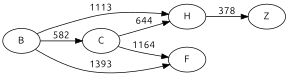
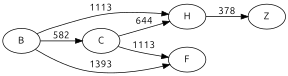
edge "C" -> "F": label "1164" -> "1113"
